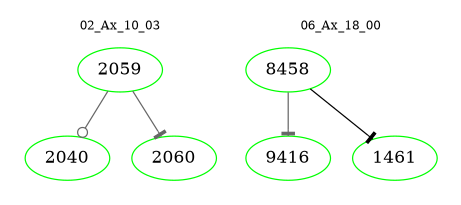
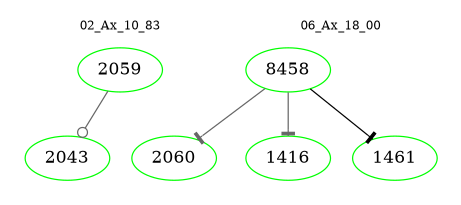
cluster "02_Ax_10_03": label "02_Ax_10_03" -> "02_Ax_10_83"
edge "2059" -> "2060": now "8458" -> "2060"
node "2040": label "2040" -> "2043"
node "9416": label "9416" -> "1416"
